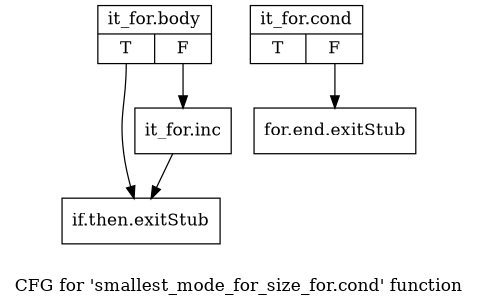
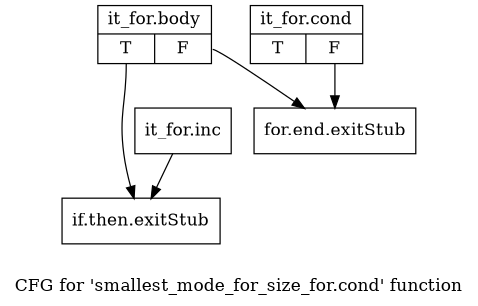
edge "it_for.body" -> "it_for.inc": now "it_for.body" -> "for.end.exitStub"
